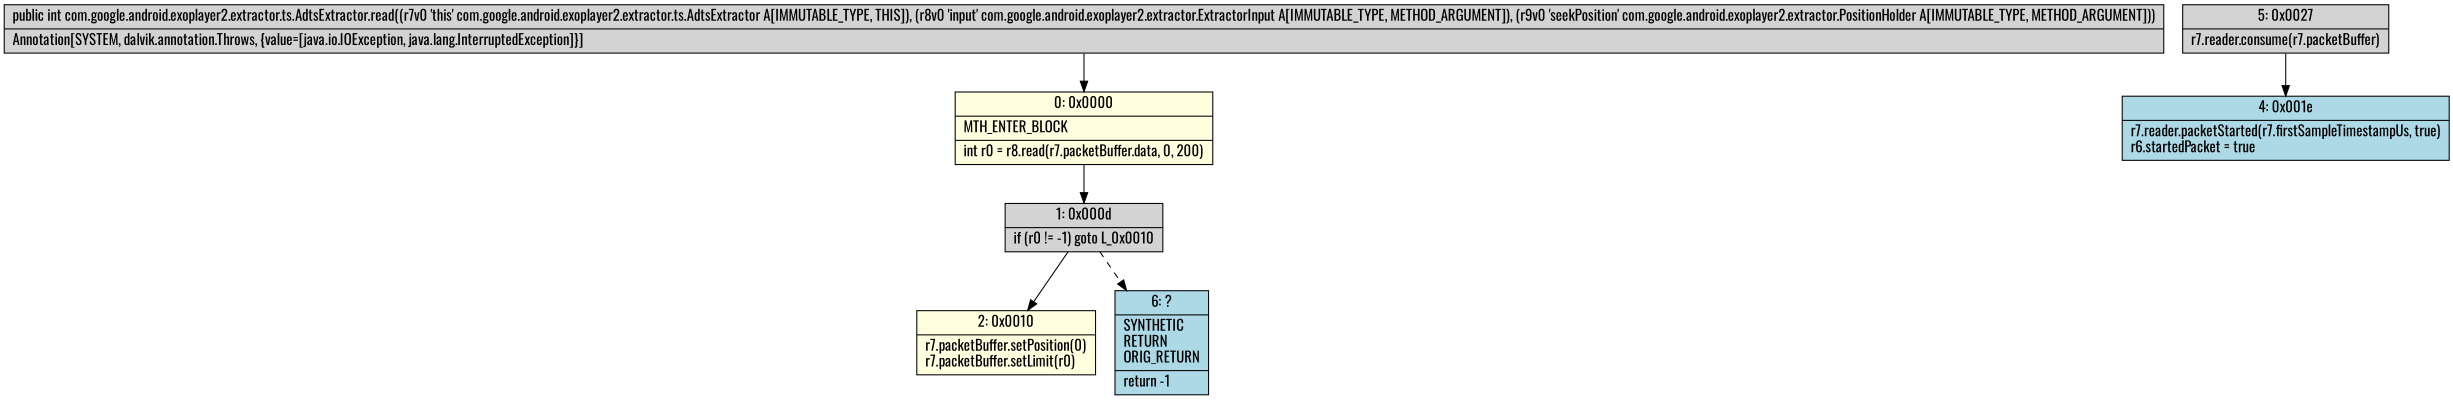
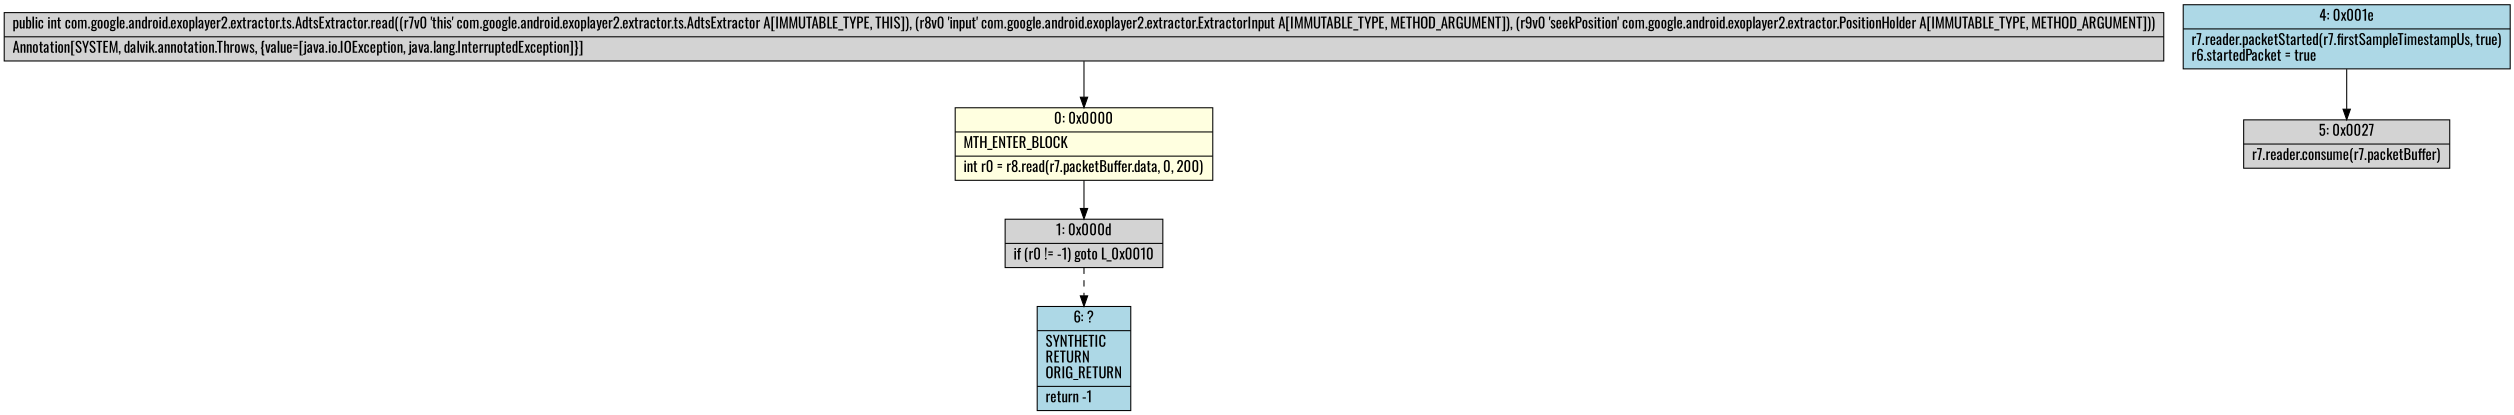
edge "5: 0x0027" -> "4: 0x001e": reversed
node "2: 0x0010": removed
